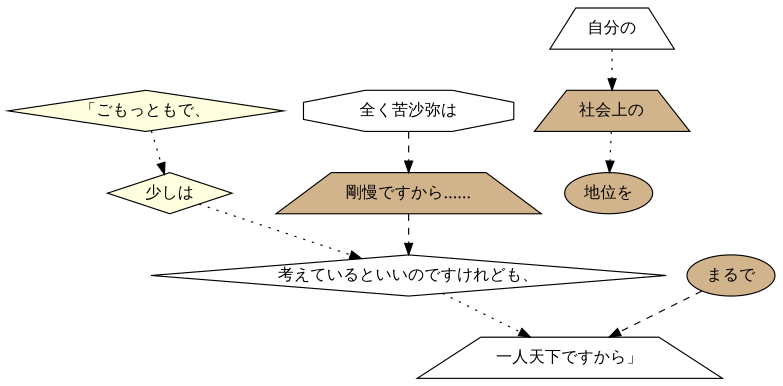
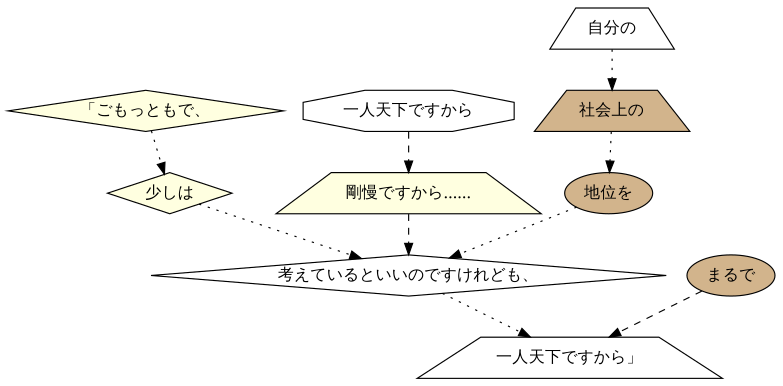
node "全く苦沙弥は": label "全く苦沙弥は" -> "一人天下ですから"
node "剛慢ですから……": fillcolor tan -> lightyellow
edge "地位を" -> "考えているといいのですけれども、": added
